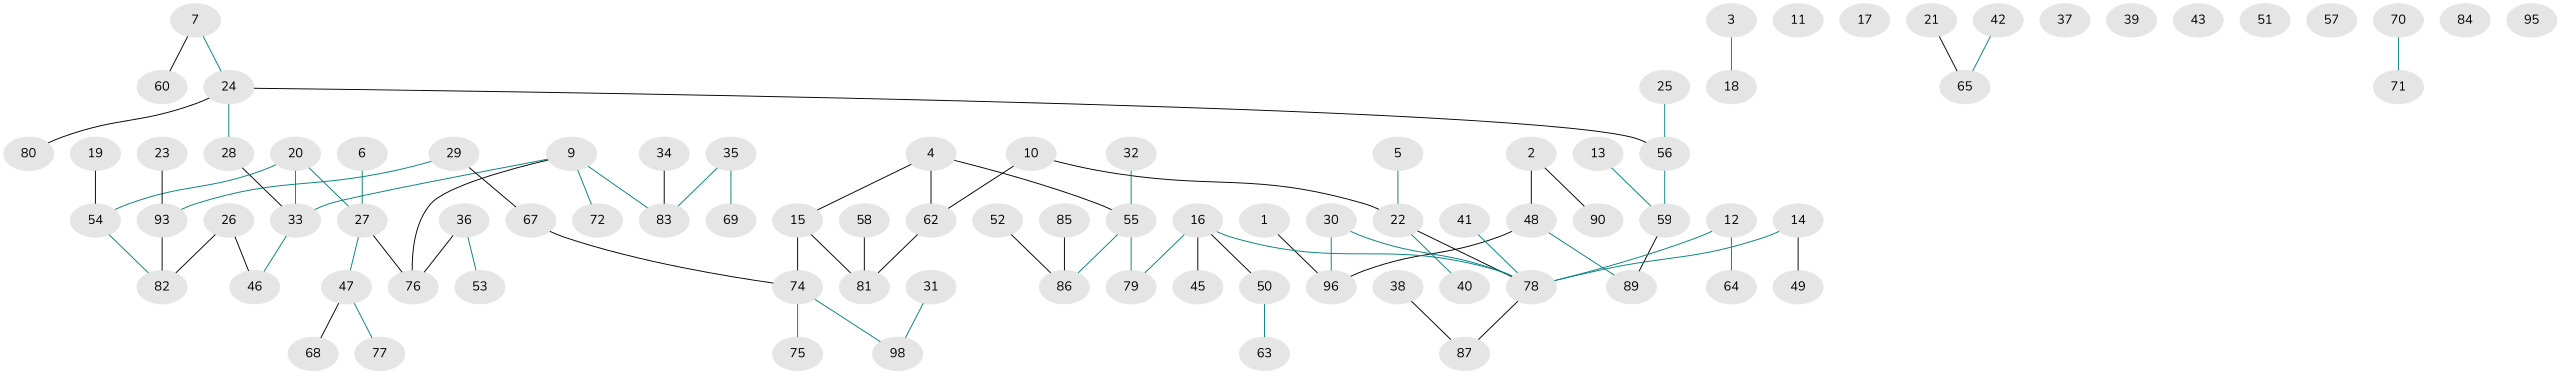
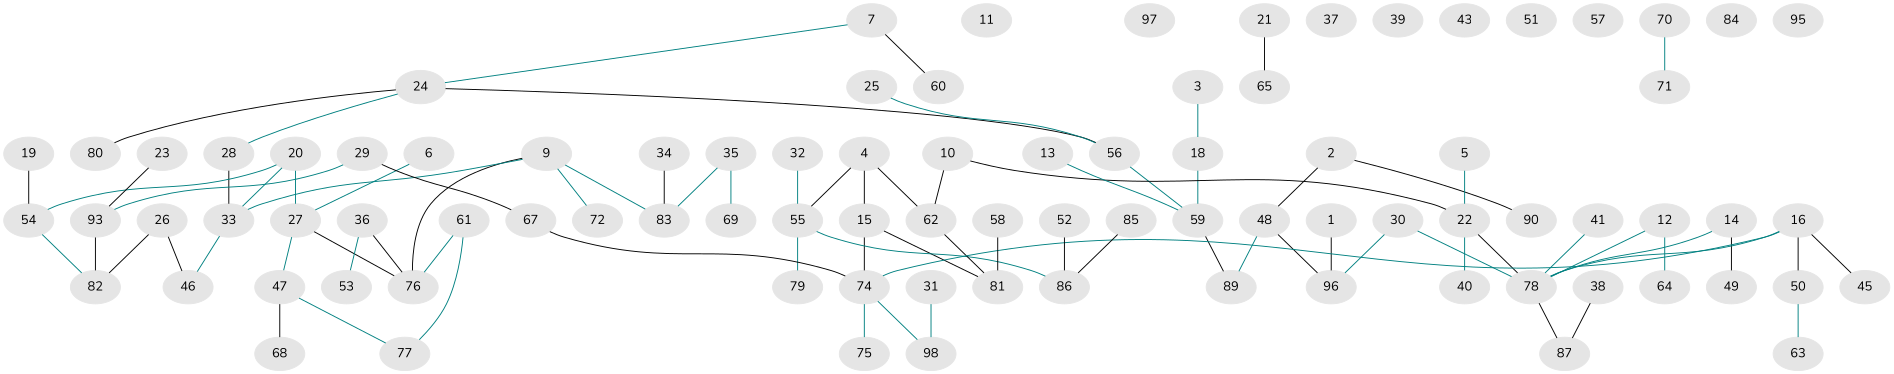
node "17": label "17" -> "97"
node "42": removed
edge "18" -- "59": added
node "61": added
edge "16" -- "79": now "16" -- "74"
